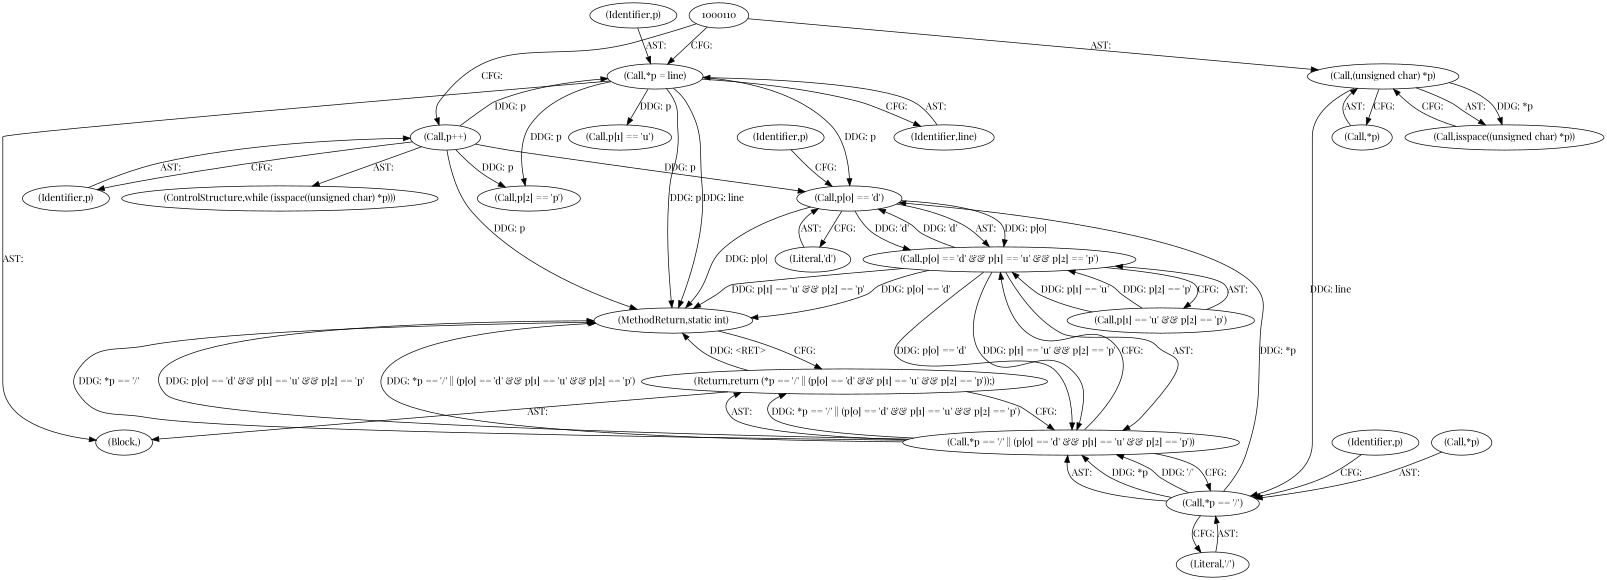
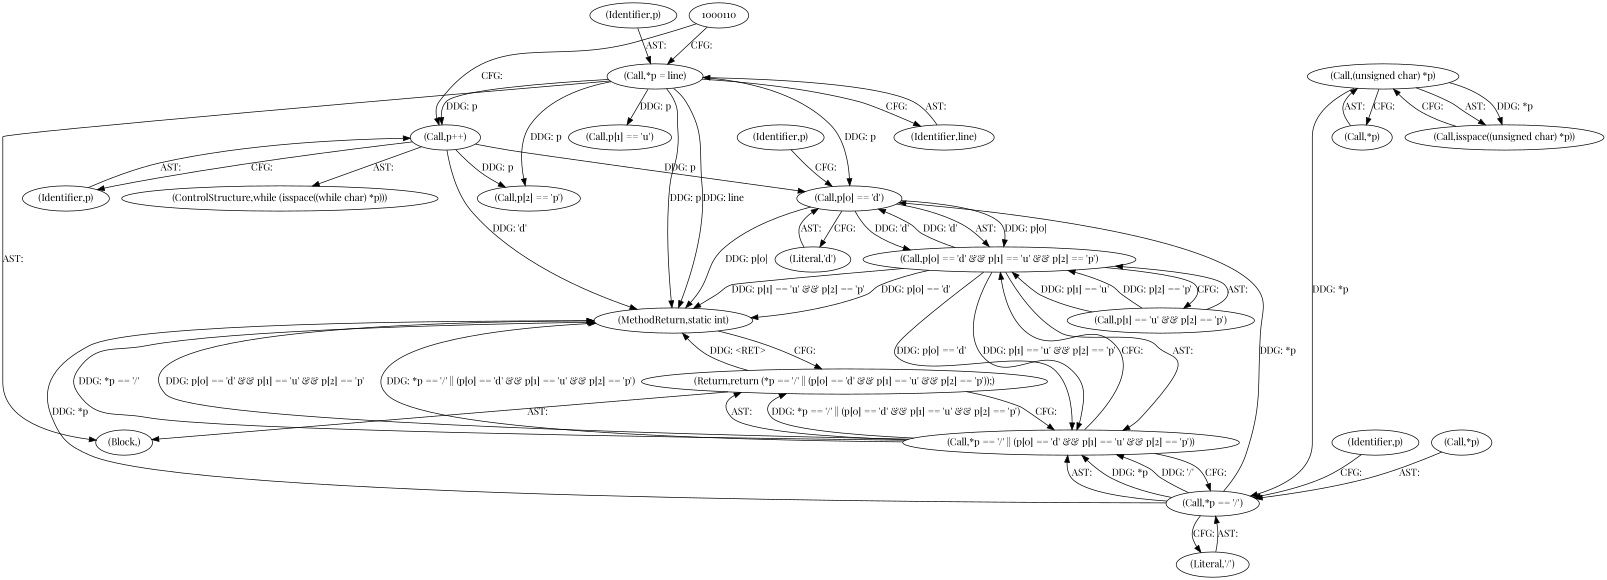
edge "1000110" -> "(Call,(unsigned char) *p)": removed, label "AST:"
edge "(Call,p++)" -> "(Call,*p = line)": reversed
node "(ControlStructure,while (isspace((unsigned char) *p)))": label "(ControlStructure,while (isspace((unsigned char) *p)))" -> "(ControlStructure,while (isspace((while char) *p)))"
edge "(Call,p++)" -> "(MethodReturn,static int)": label "DDG: p" -> "DDG: 'd'"
edge "(Call,(unsigned char) *p)" -> "(Call,*p == '/')": label "DDG: line" -> "DDG: *p"
edge "(Call,*p == '/')" -> "(MethodReturn,static int)": added, label "DDG: *p"
